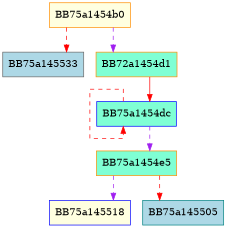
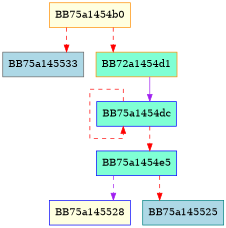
edge "BB75a1454b0" -> "BB72a1454d1": color purple -> red
edge "BB72a1454d1" -> "BB75a1454dc": color red -> purple
edge "BB75a1454dc" -> "BB75a1454e5": color purple -> red
node "BB75a1454e5": color darkorange -> blue
node "BB75a145518": label "BB75a145518" -> "BB75a145528"
node "BB75a145505": label "BB75a145505" -> "BB75a145525"
